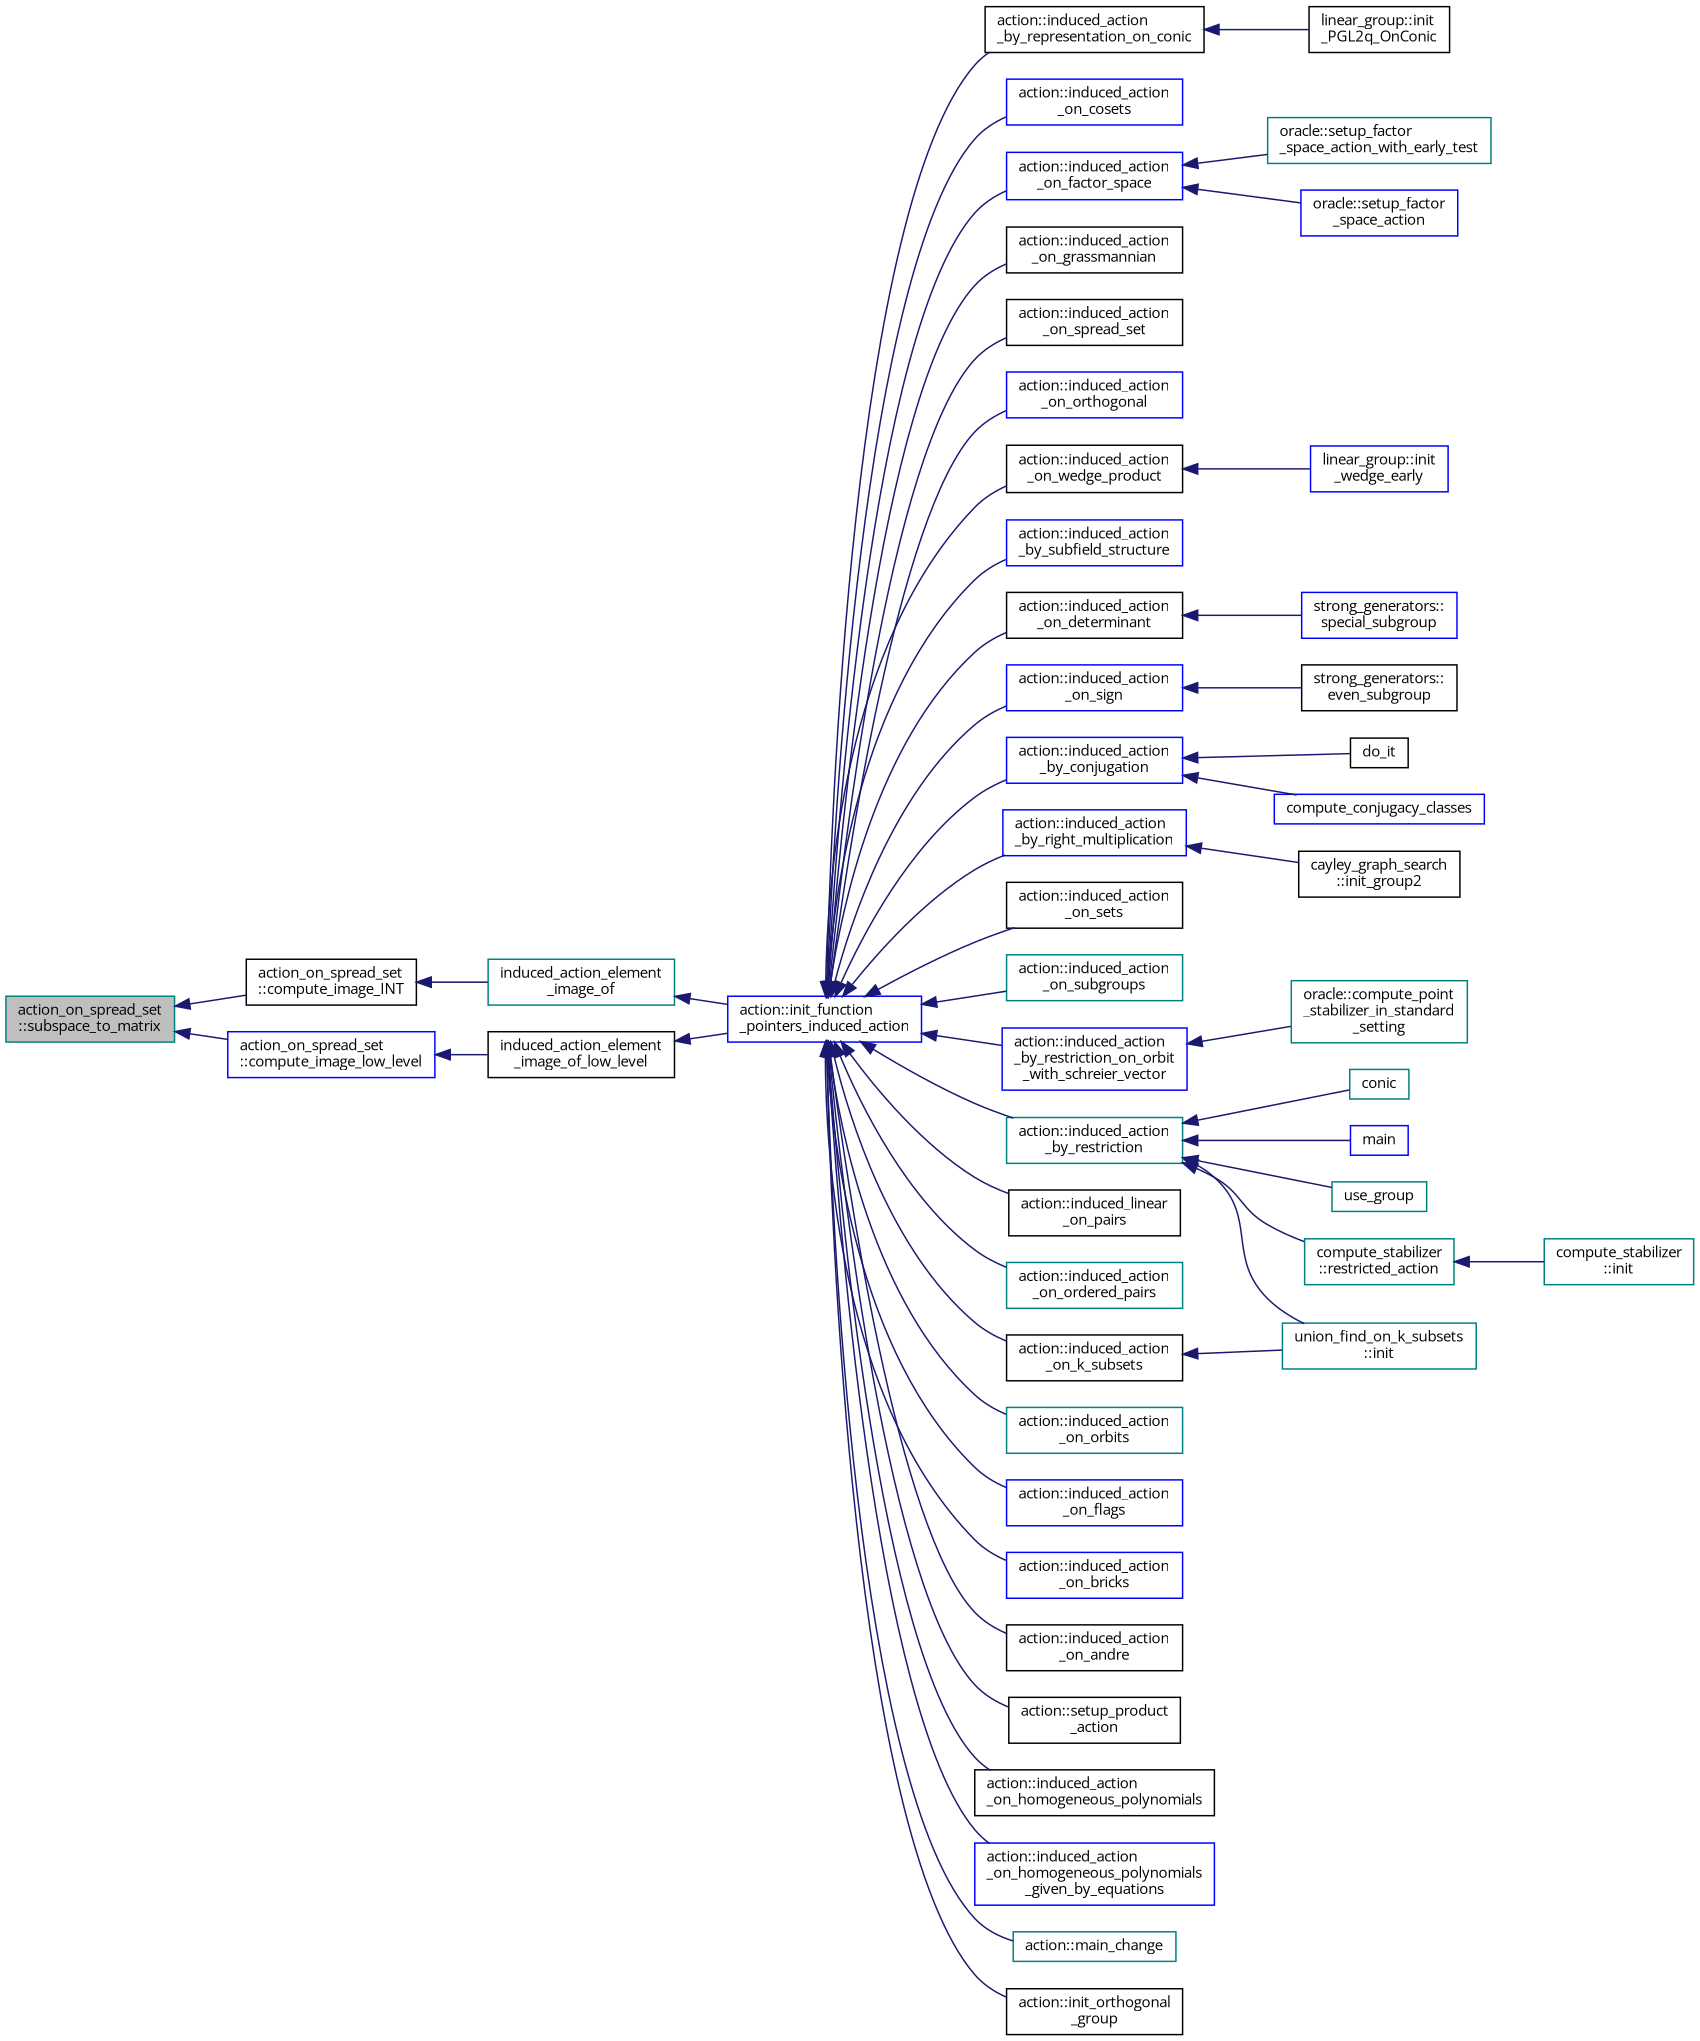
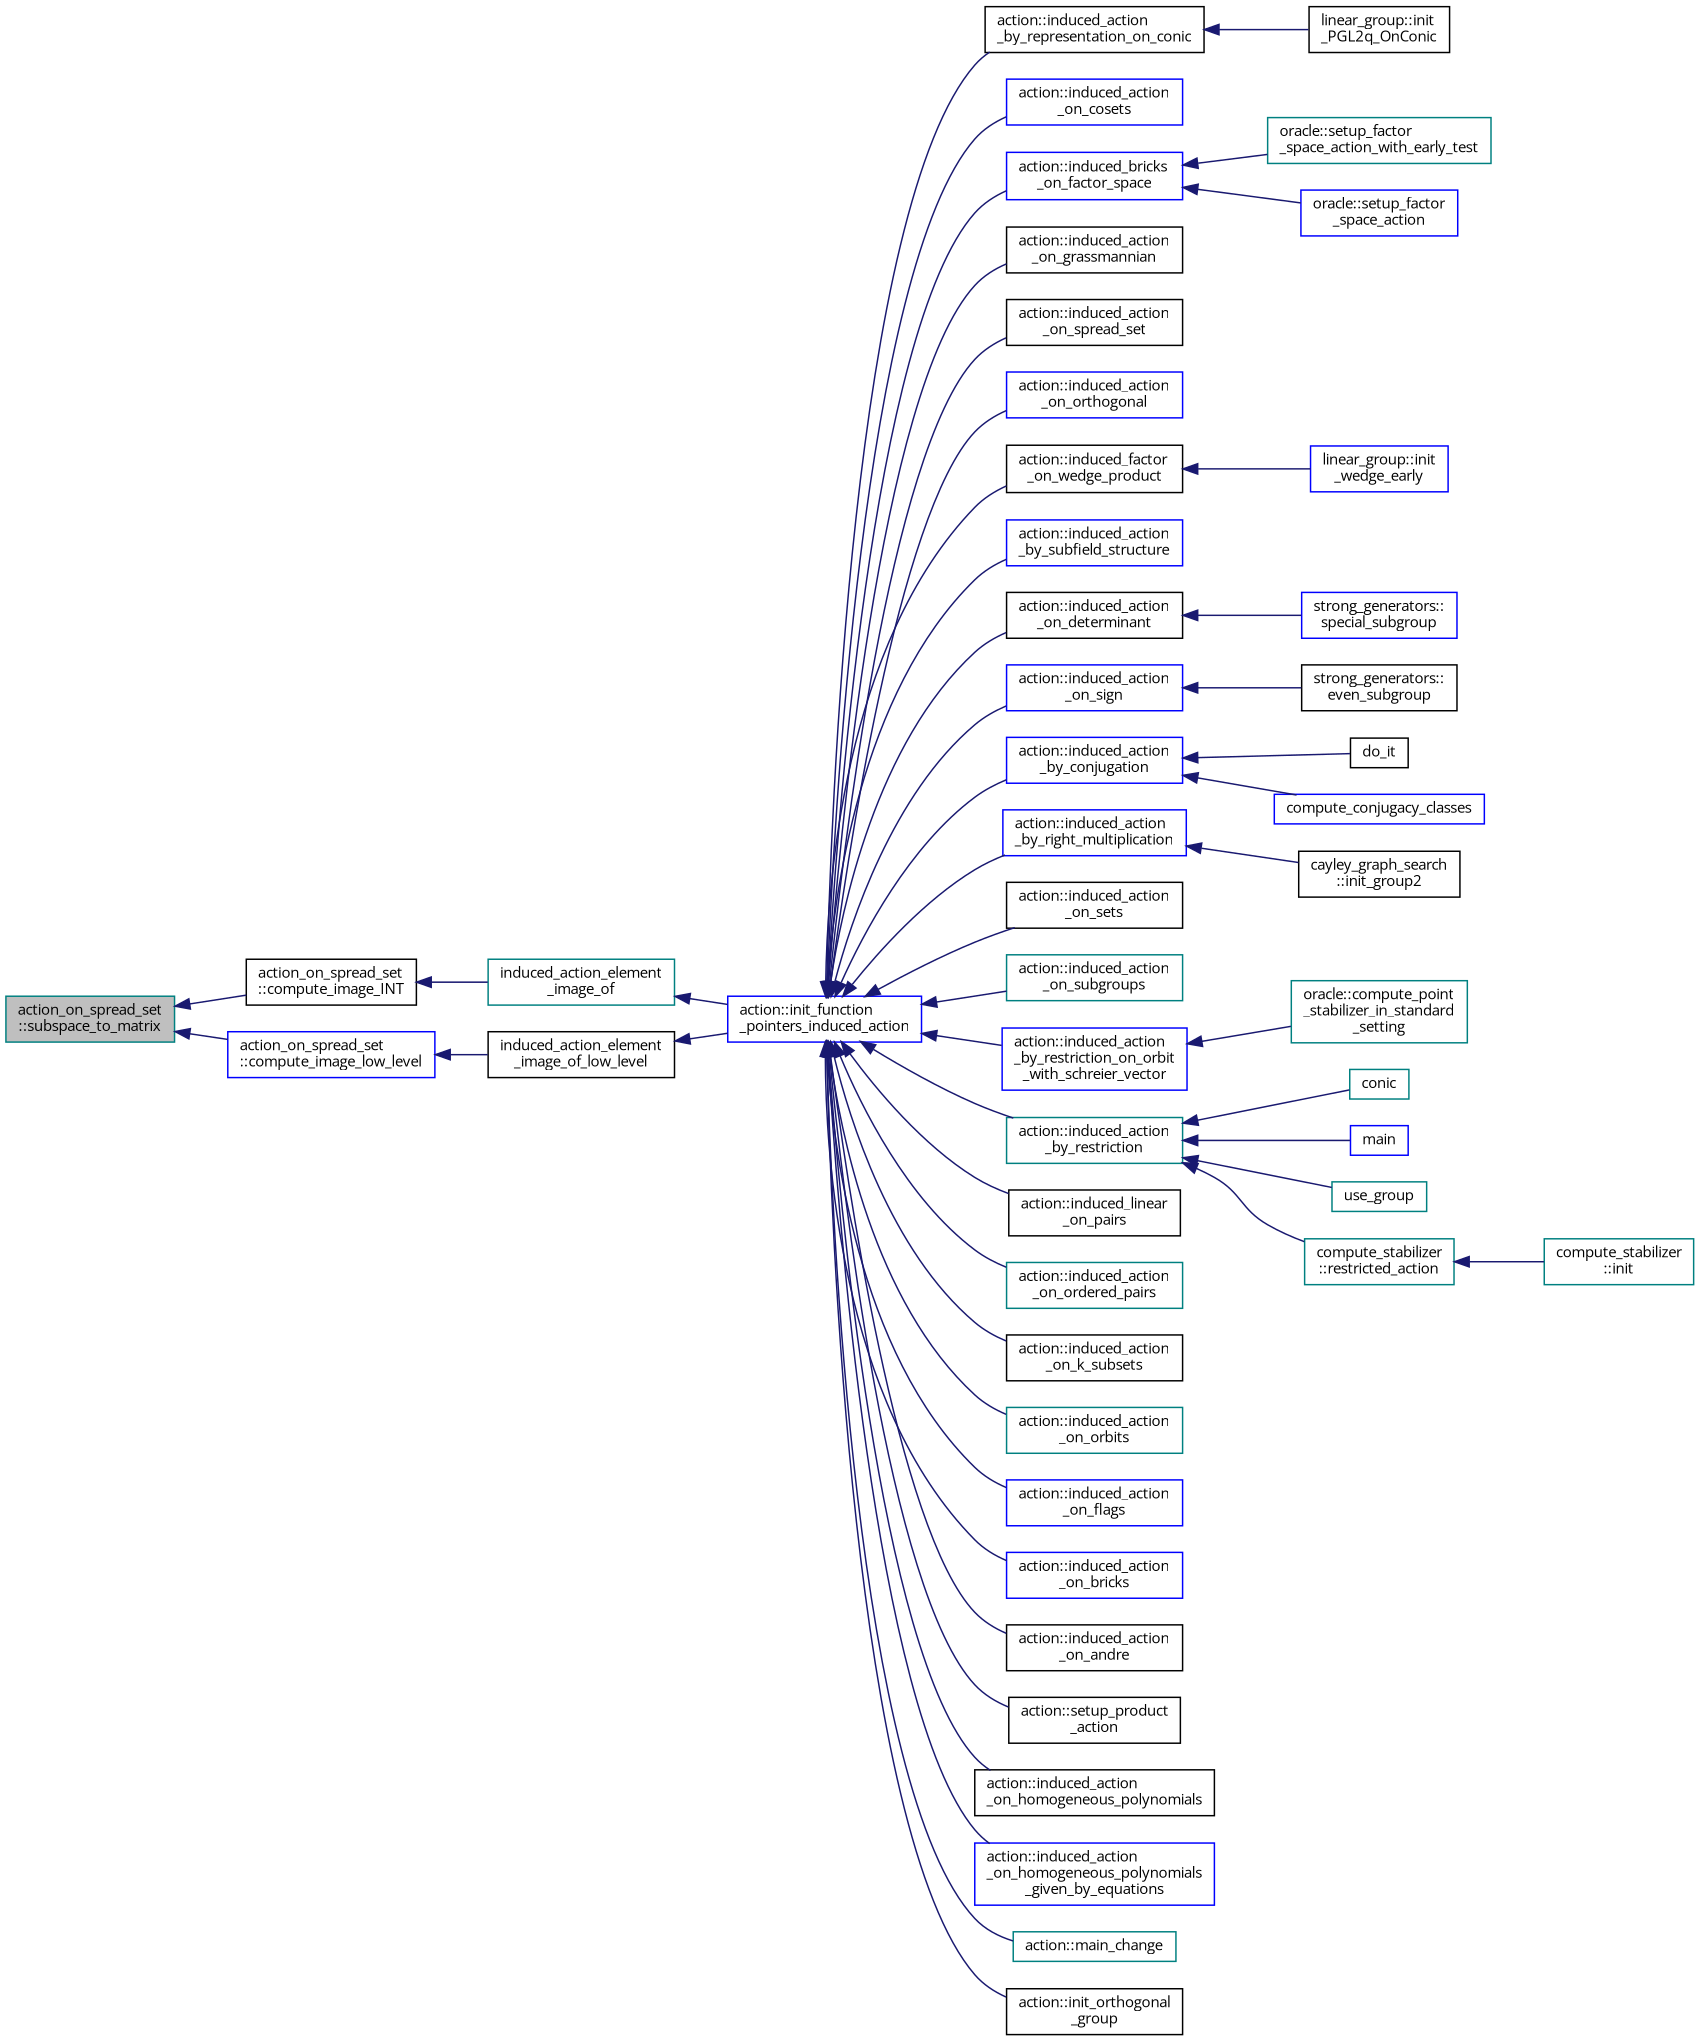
node "action::induced_action _on_factor_space": label "action::induced_action _on_factor_space" -> "action::induced_bricks _on_factor_space"
node "action::induced_action _on_wedge_product": label "action::induced_action _on_wedge_product" -> "action::induced_factor _on_wedge_product"
node "union_find_on_k_subsets ::init": removed
